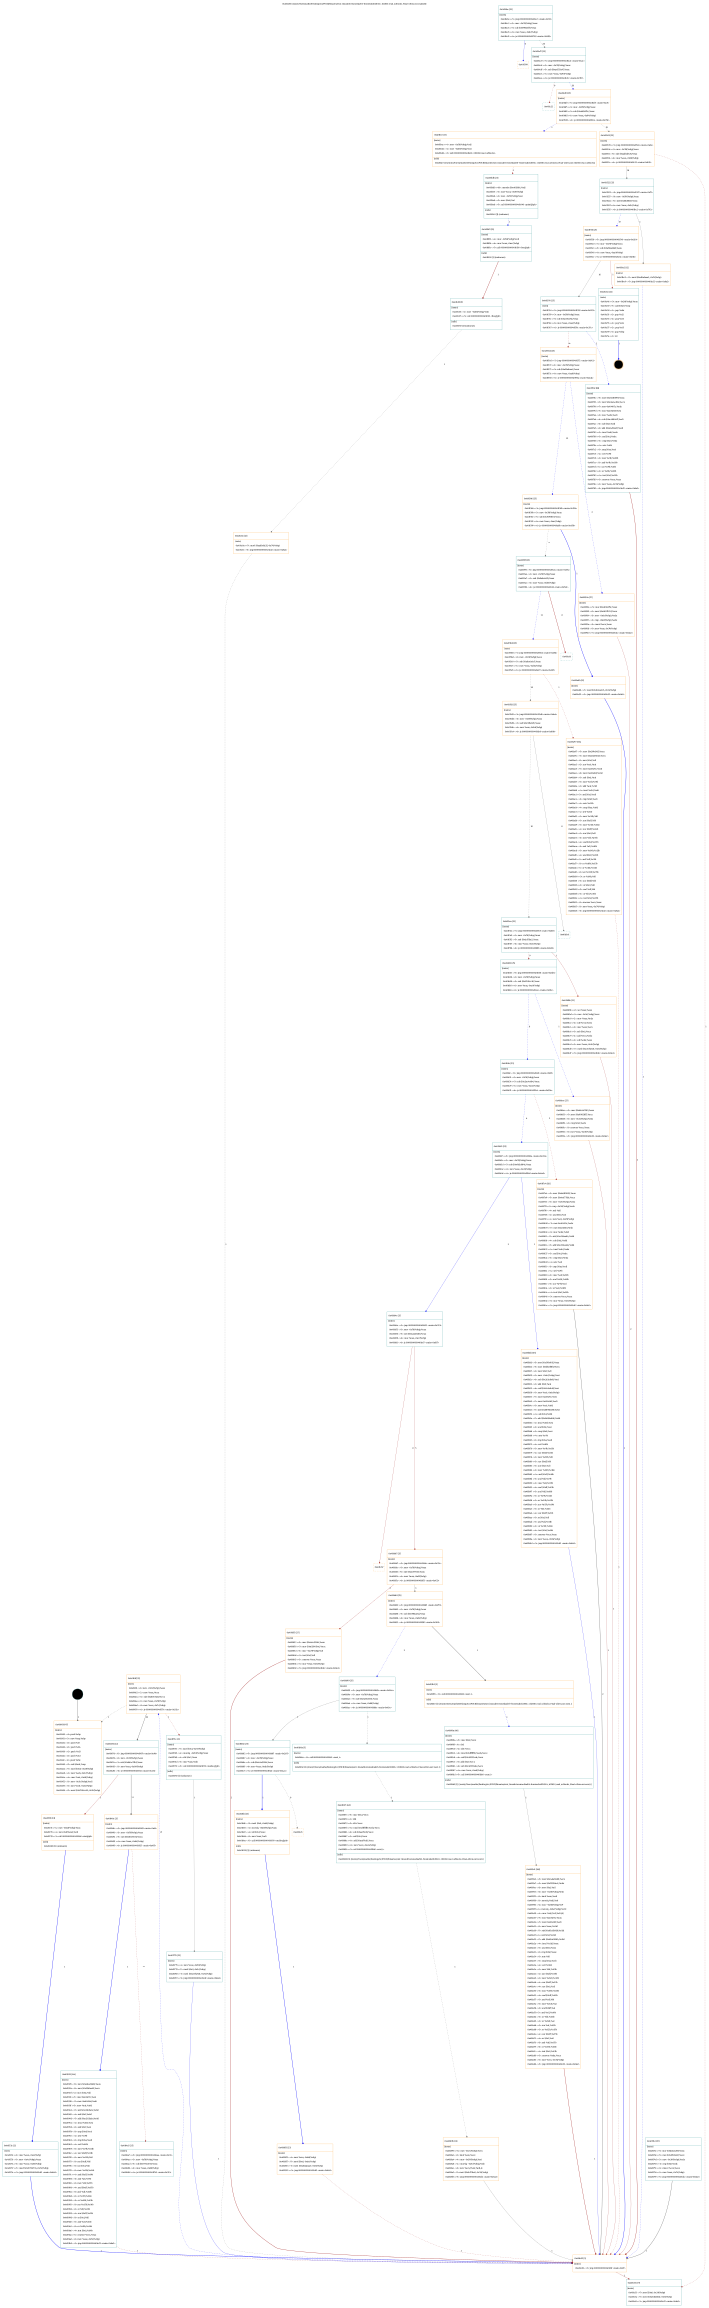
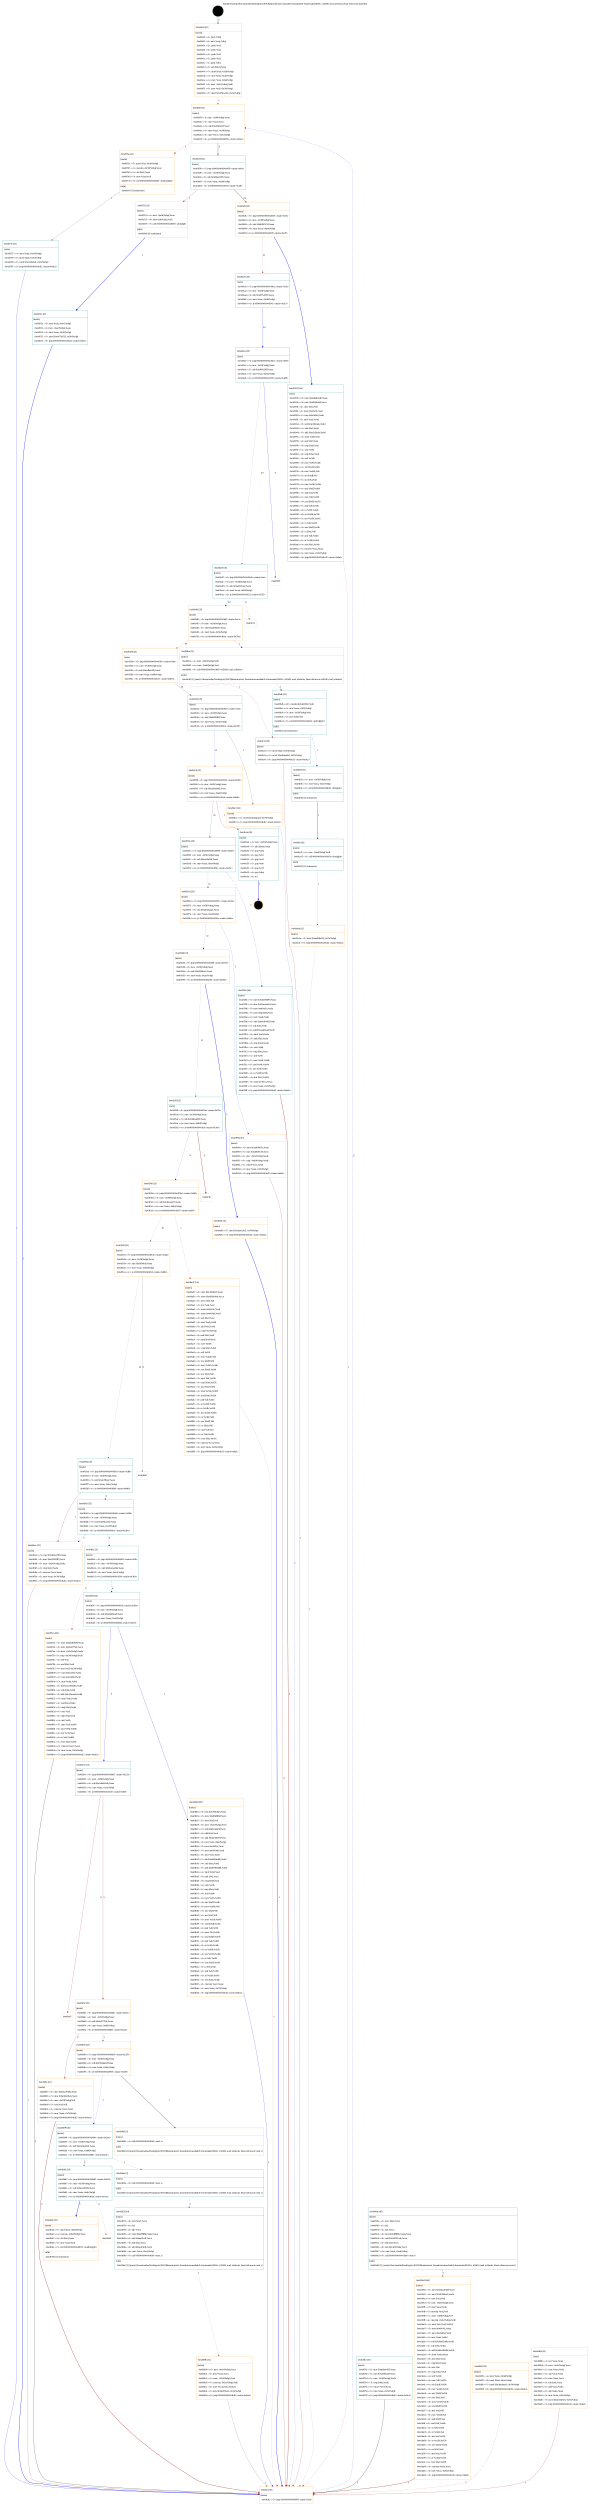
edge "0x4014a5 [25]" -> "0x4014be [25]": added, label "20"
edge "0x4015ea [25]" -> "0x4018bb [33]": now "0x4015ea [25]" -> "0x4016ee [27]"
edge "0x40145f [23]" -> "0x401430 [47]": reversed
edge "0x4019b5 [5]" -> "0x4019ba [40]": removed, label "1"
node "0x40175e [23]": color teal -> darkorange
edge "0x4018dc [23]" -> "0x4018f3 [23]": removed, label "1"
edge "0x401cd2 [5]" -> "0x401c33 [19]": reversed
